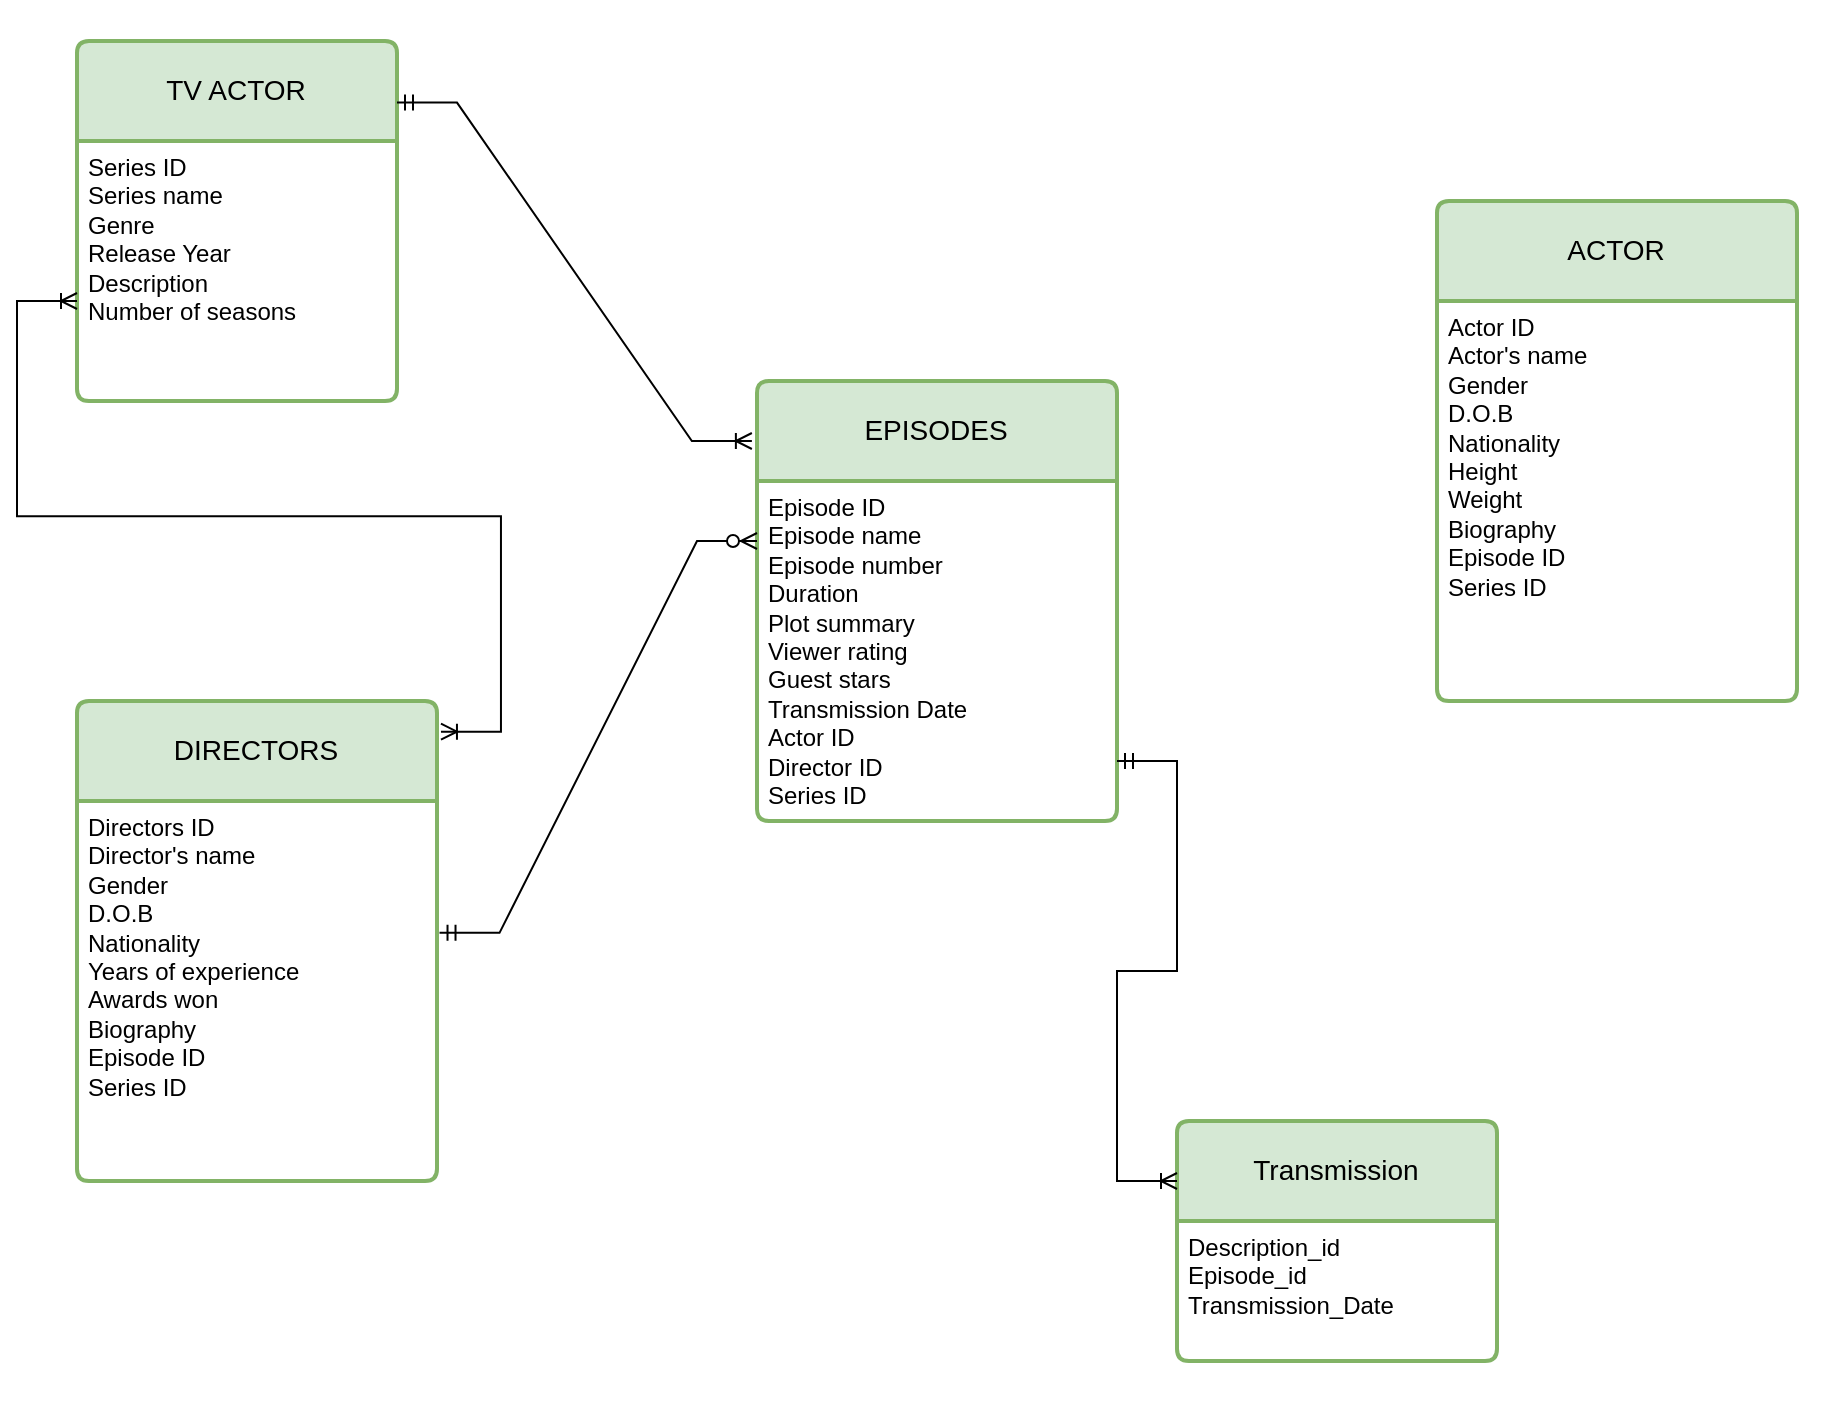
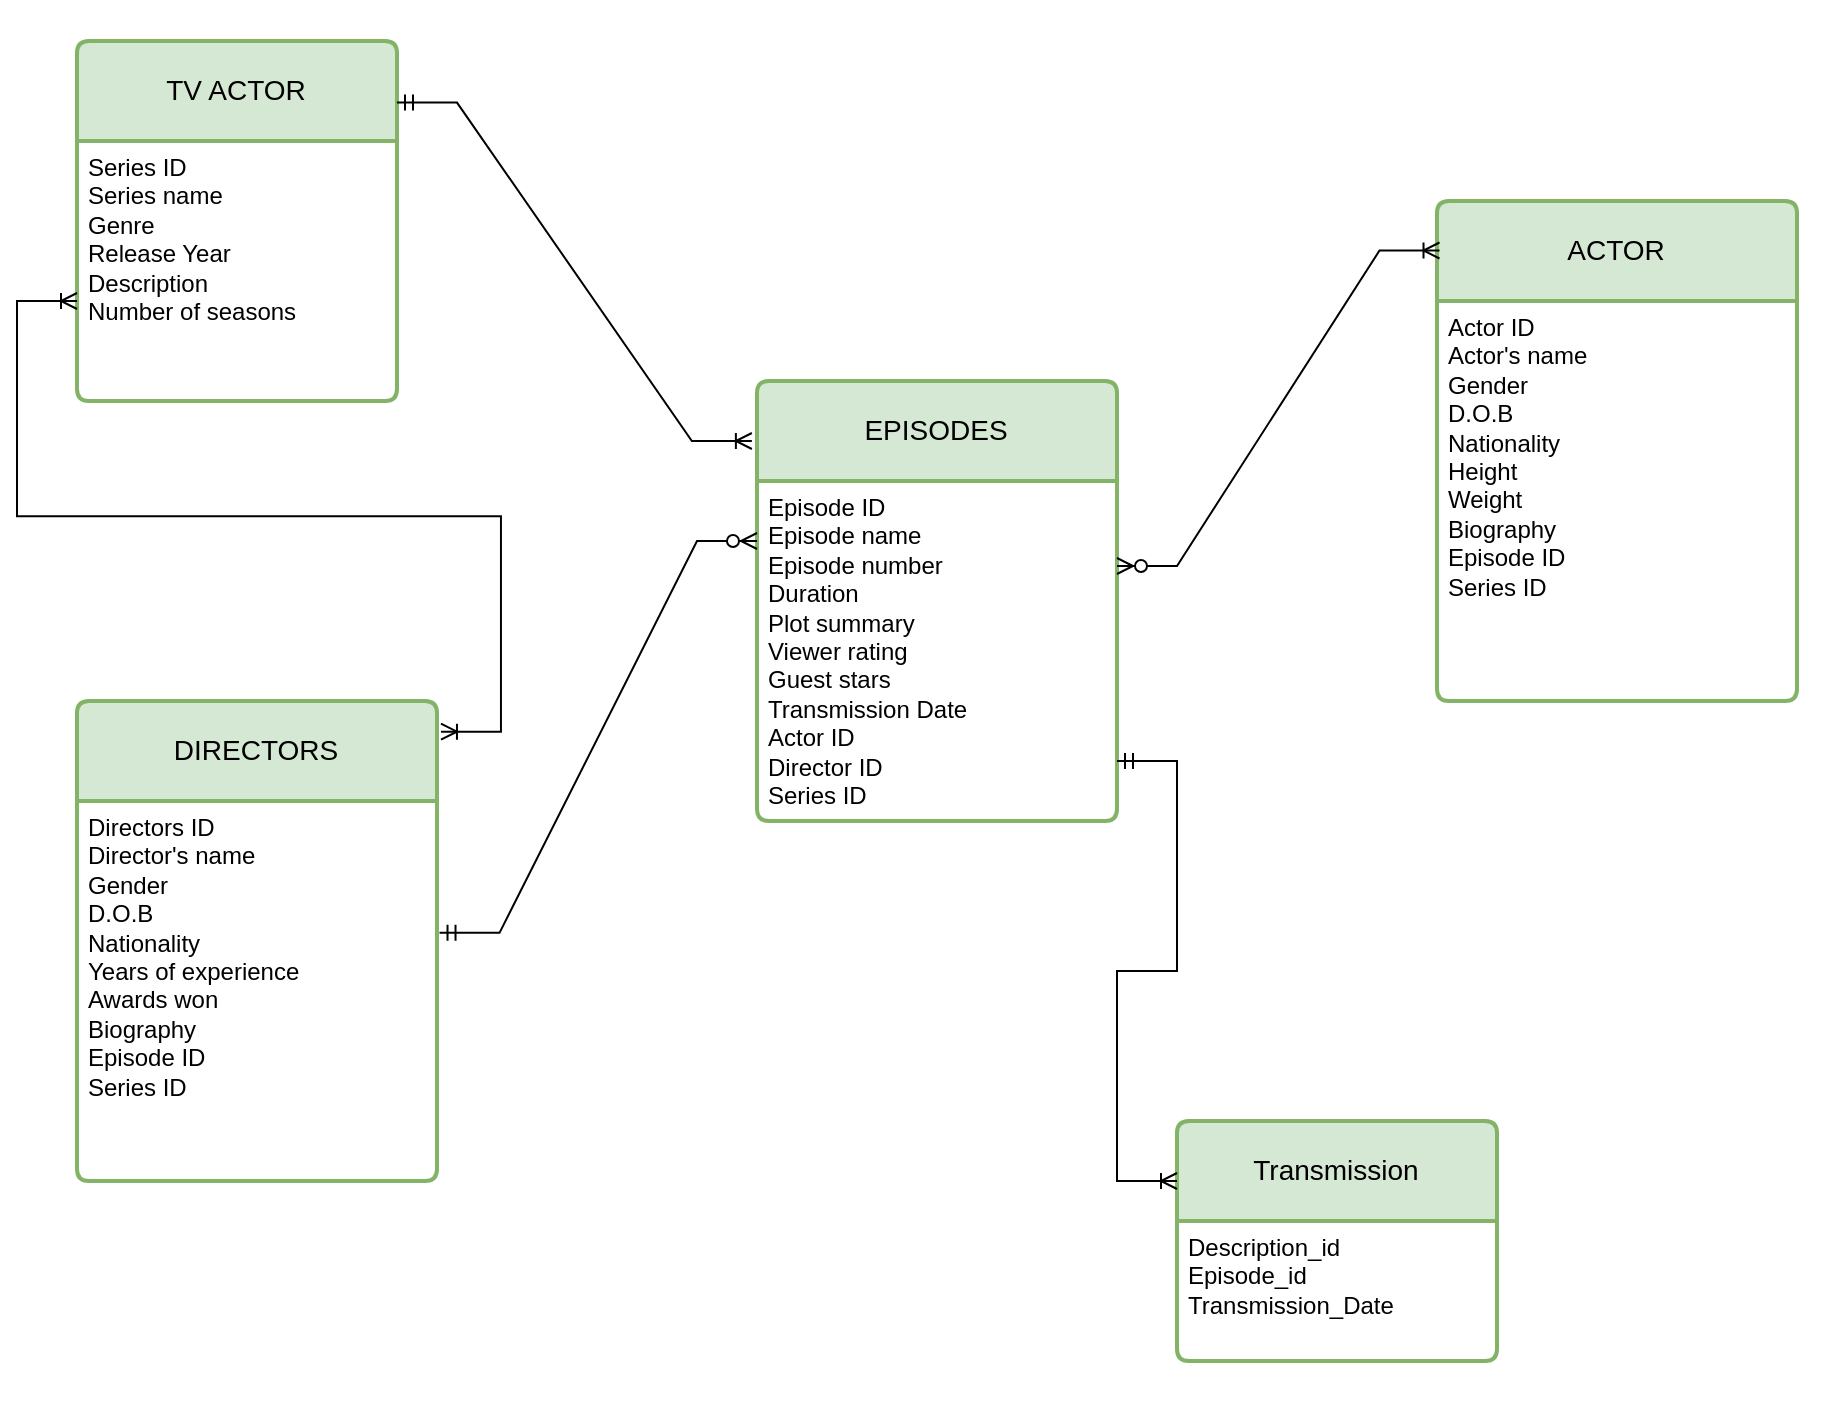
edge "ACTOR" -- "Episode ID Episode name Episode number Duration Plot summary Viewer rating Guest stars Transmission Date Actor ID Director ID Series ID": added
